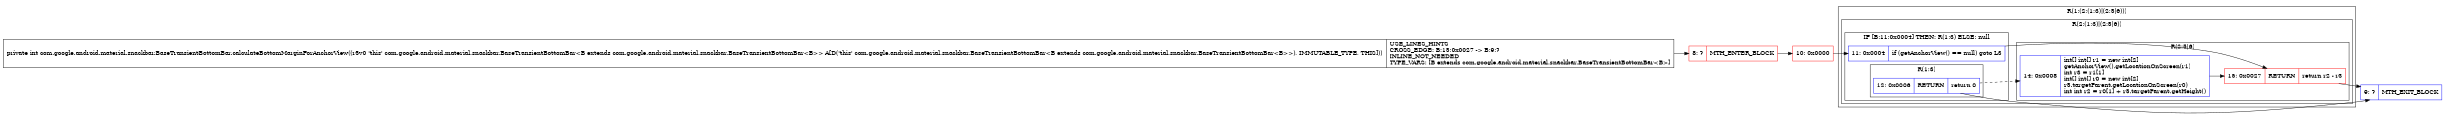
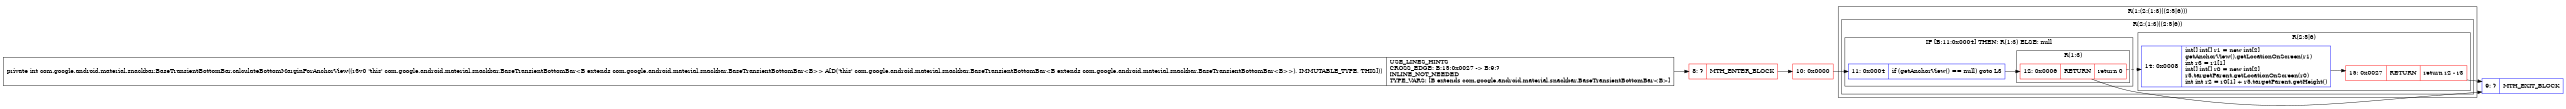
edge "11: 0x0004" -> "15: 0x0027": now "11: 0x0004" -> "12: 0x0006"
node "12: 0x0006": color blue -> red
